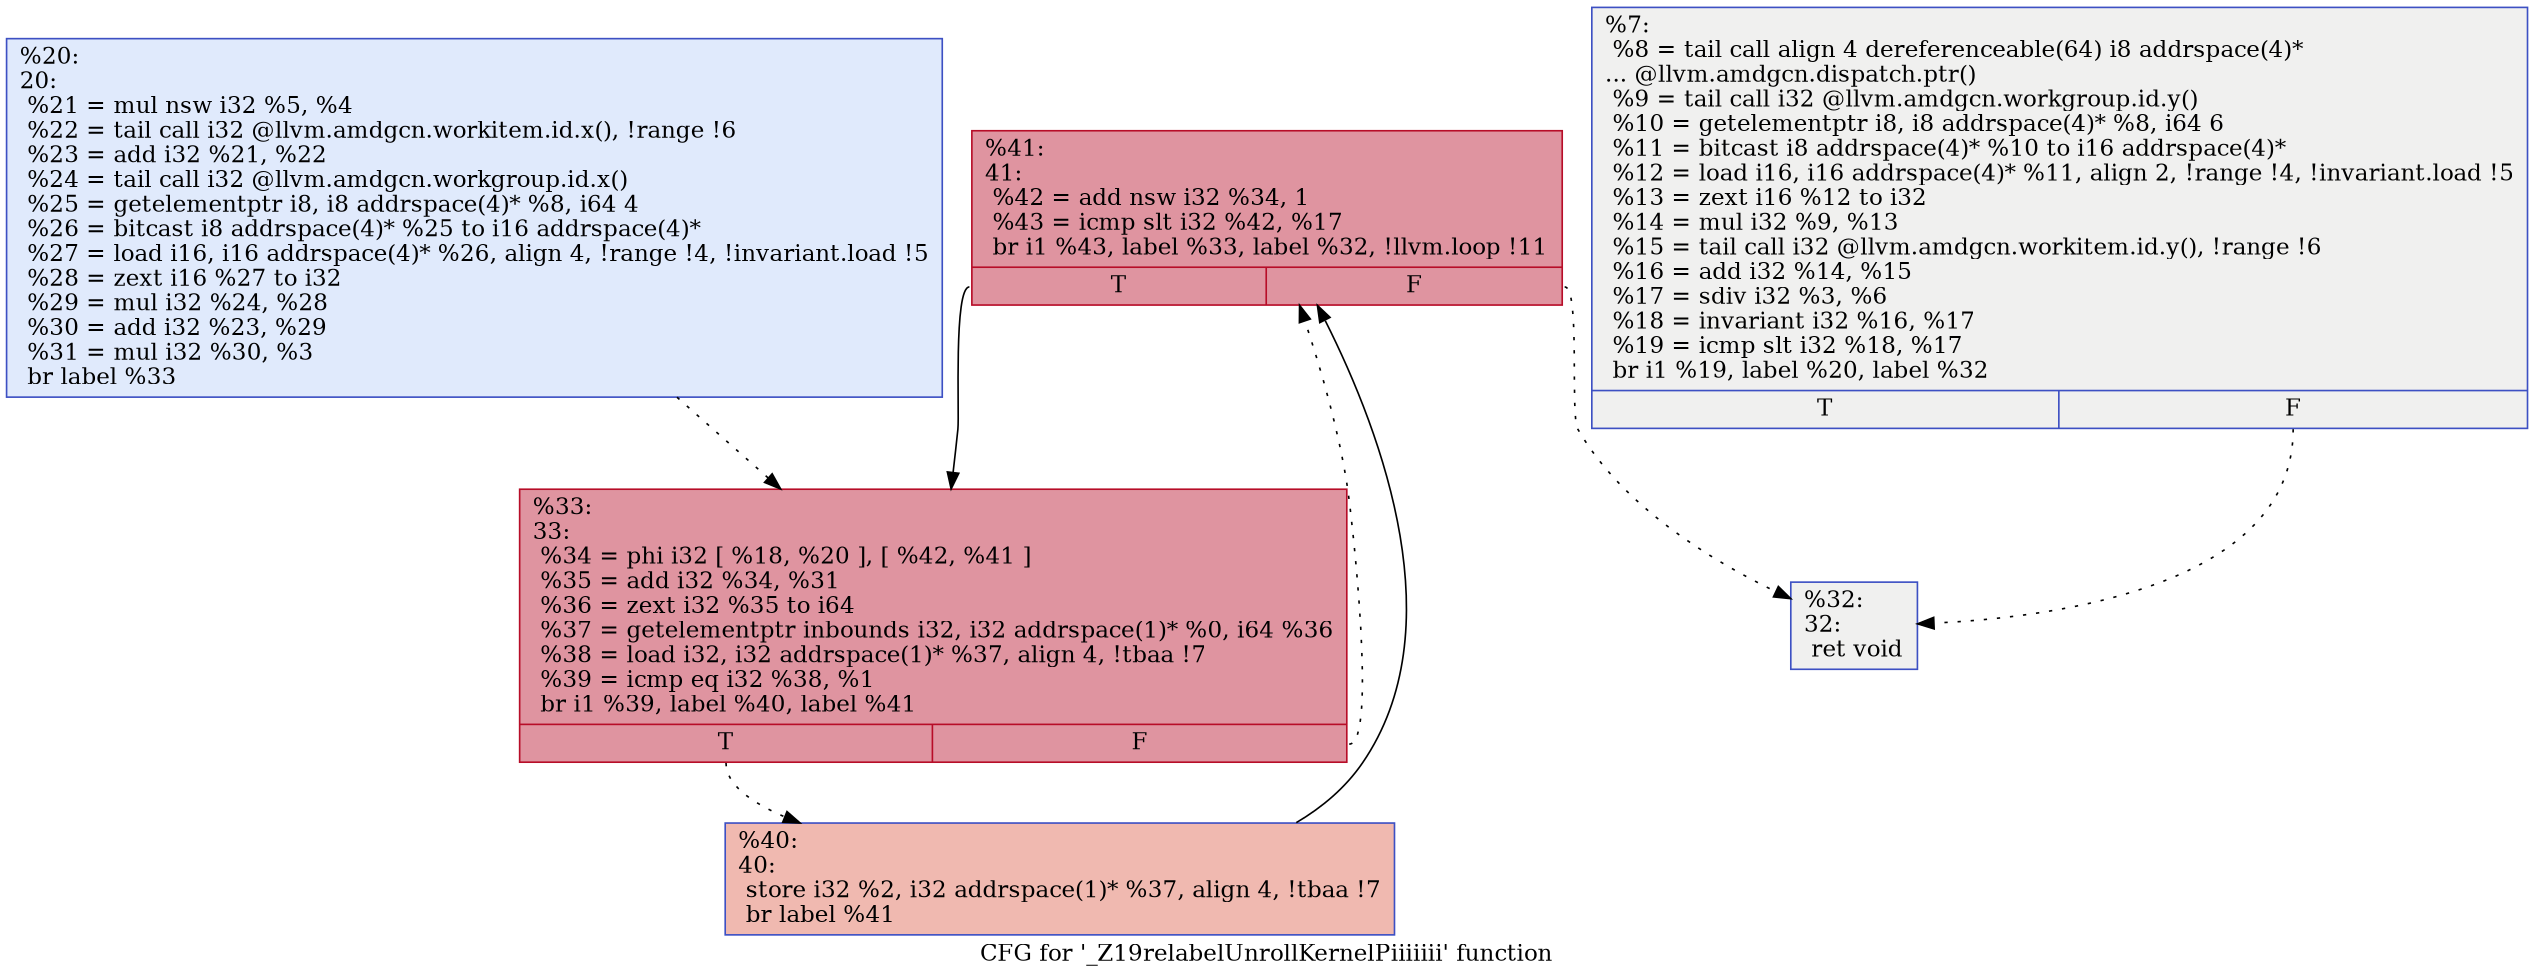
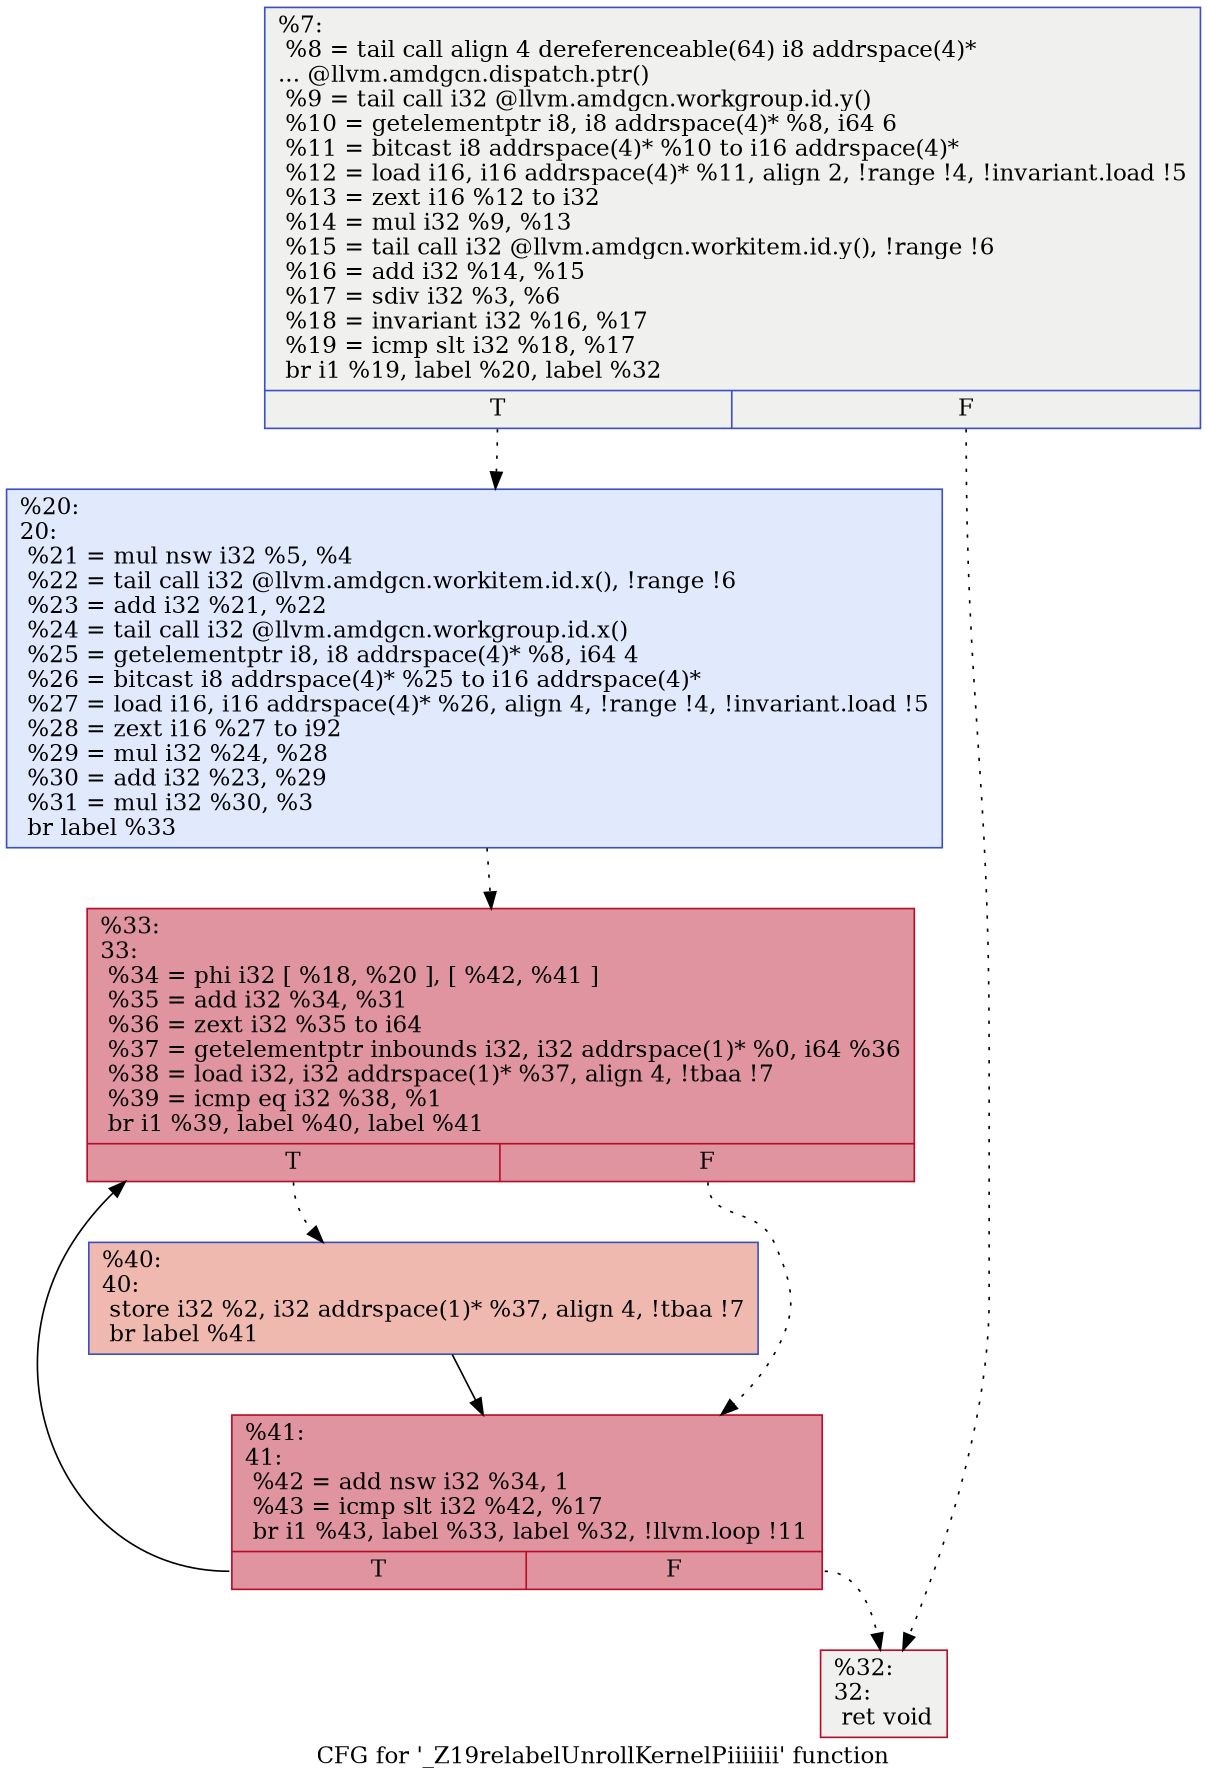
node "%20:": text "%28 = zext i16 %27 to i32" -> "%28 = zext i16 %27 to i92"
edge "%7:" -> "%20:": added
node "%32:": color #3d50c3ff -> #b70d28ff
